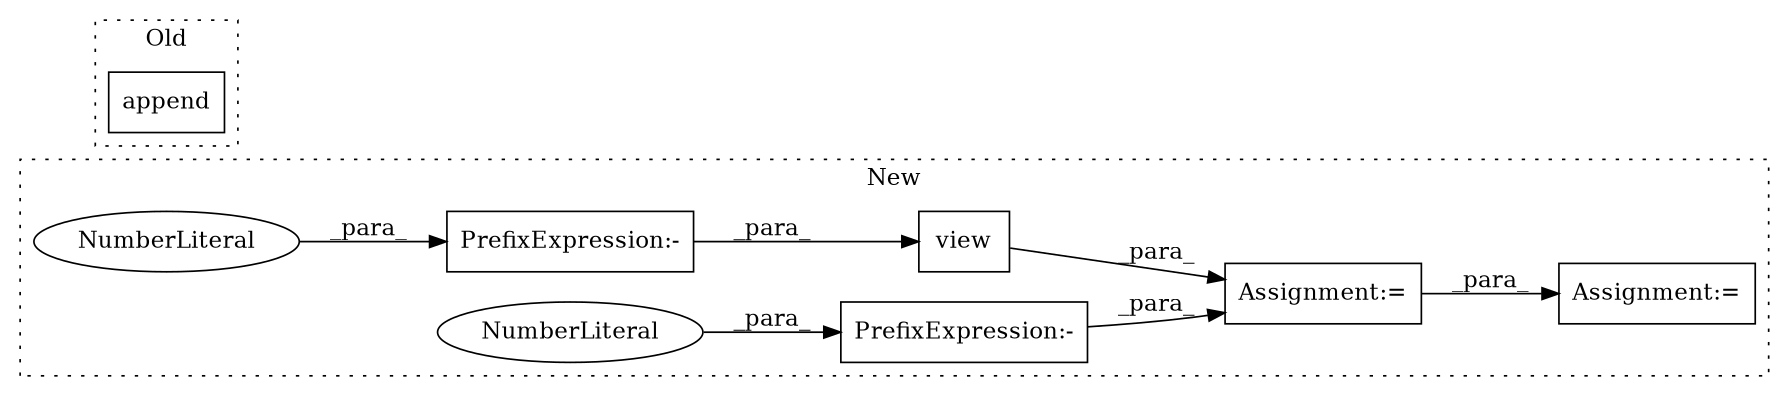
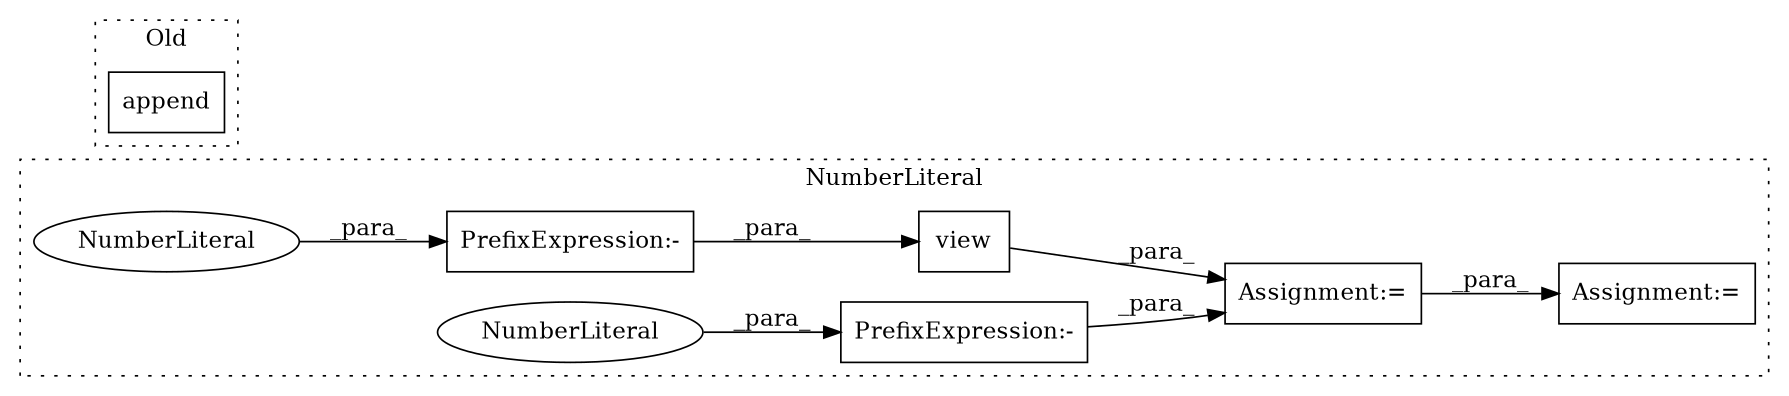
cluster "New": label "New" -> "NumberLiteral"
